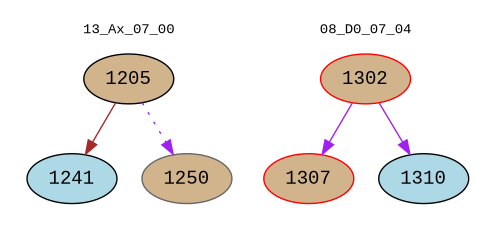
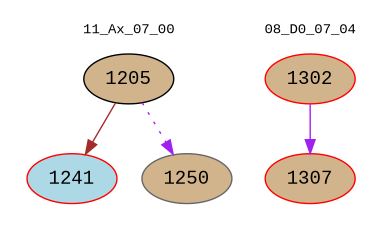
cluster "13_Ax_07_00": label "13_Ax_07_00" -> "11_Ax_07_00"
node "1241": color black -> red
node "1310": removed
